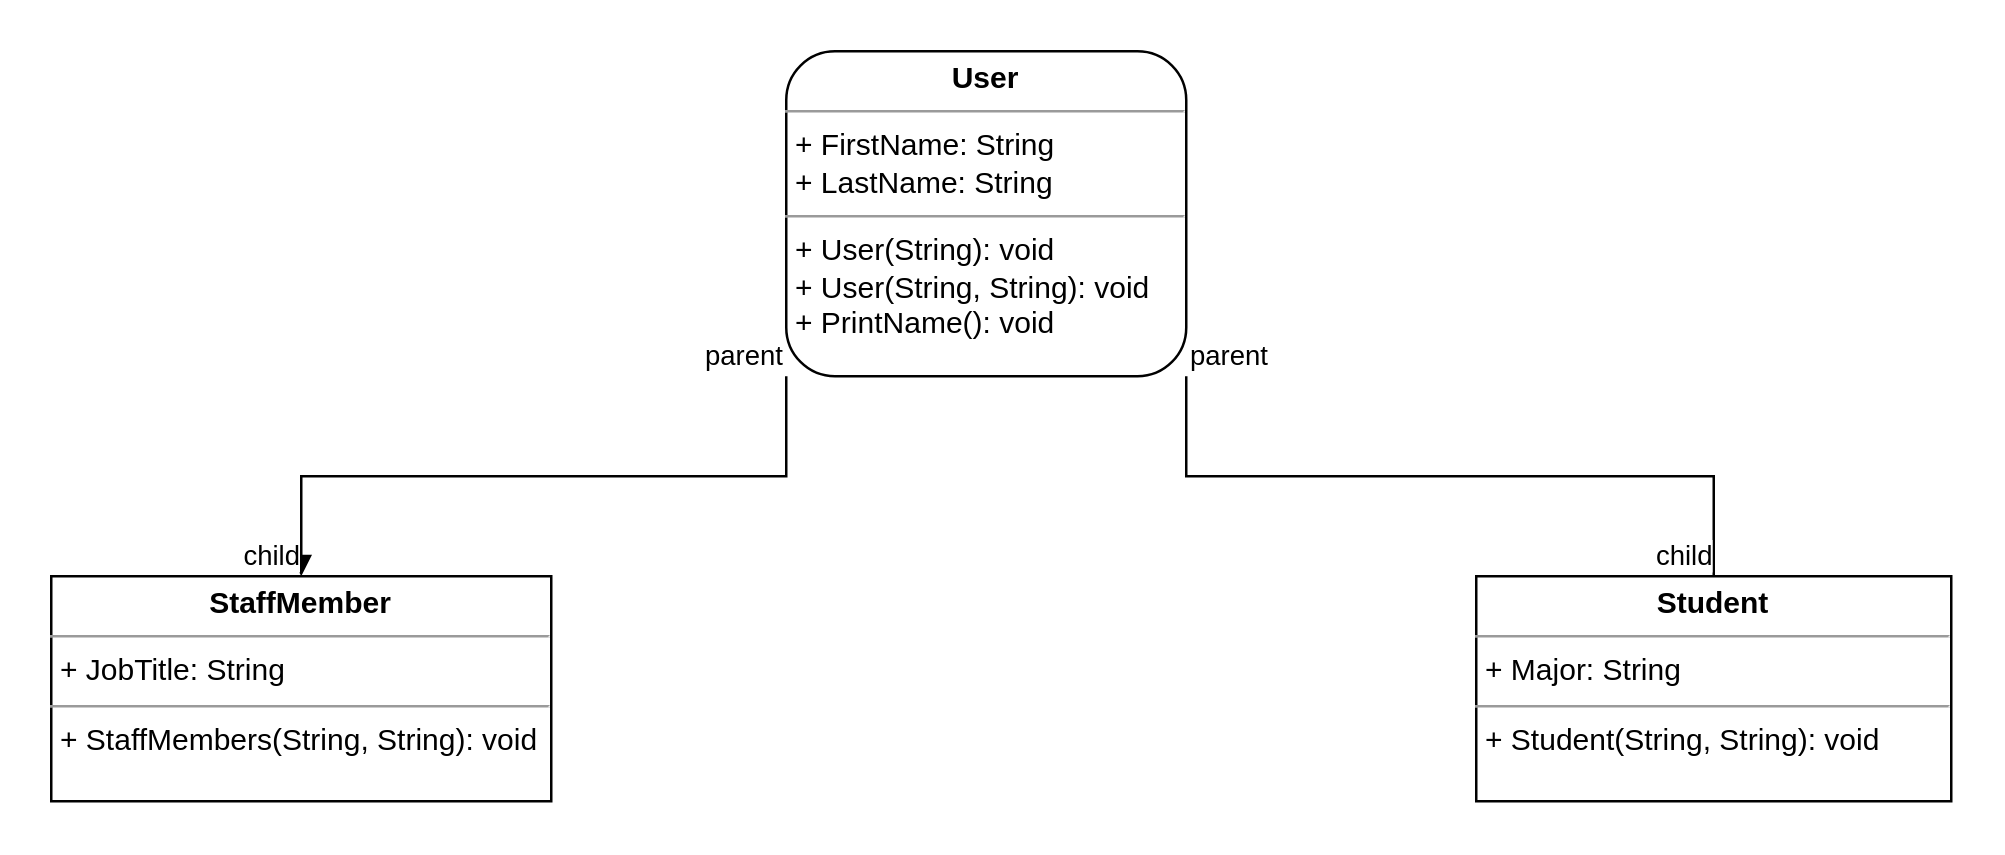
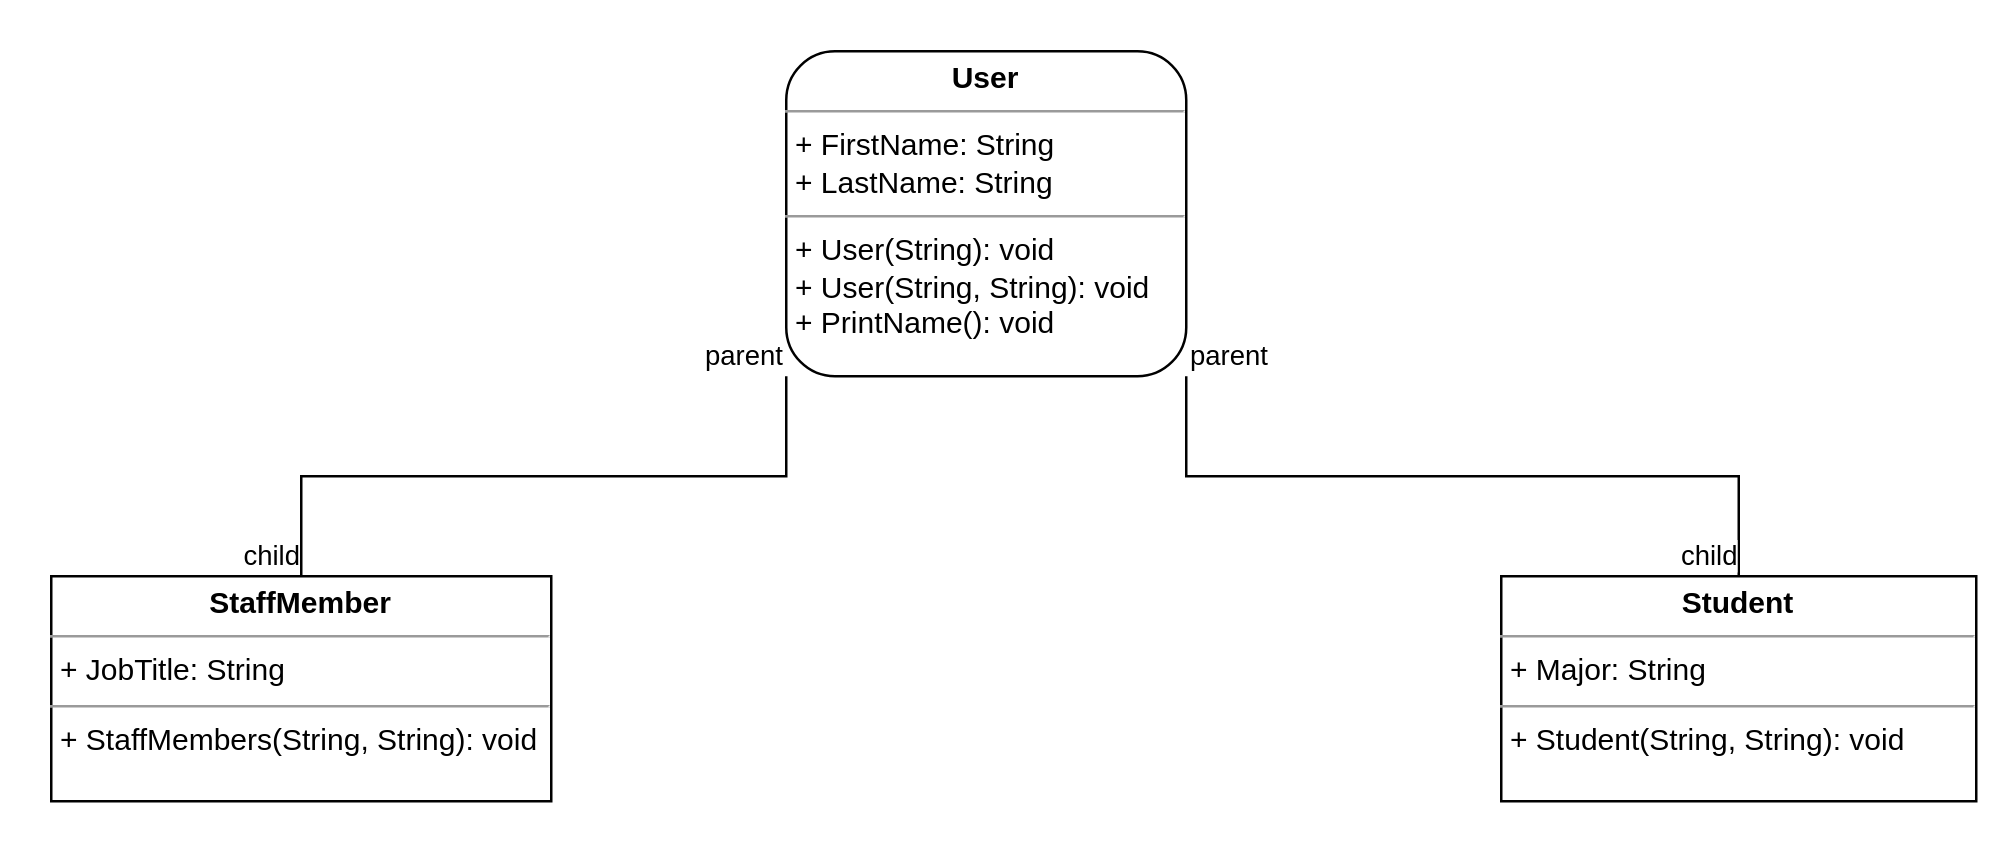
edge "User + FirstName: String + LastName: String + User(String): void + User(String, String): void + PrintName(): void" -> "StaffMember + JobTitle: String + StaffMembers(String, String): void": arrowhead block -> none
node "Student + Major: String + Student(String, String): void": moved (1714, 689) -> (1739, 689)
